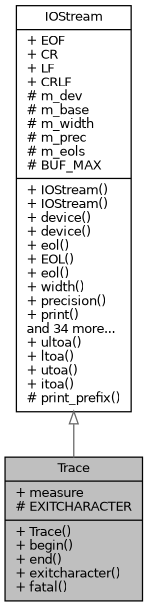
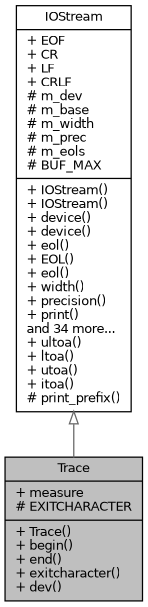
node "Trace": text "+ fatal()" -> "+ dev()"
